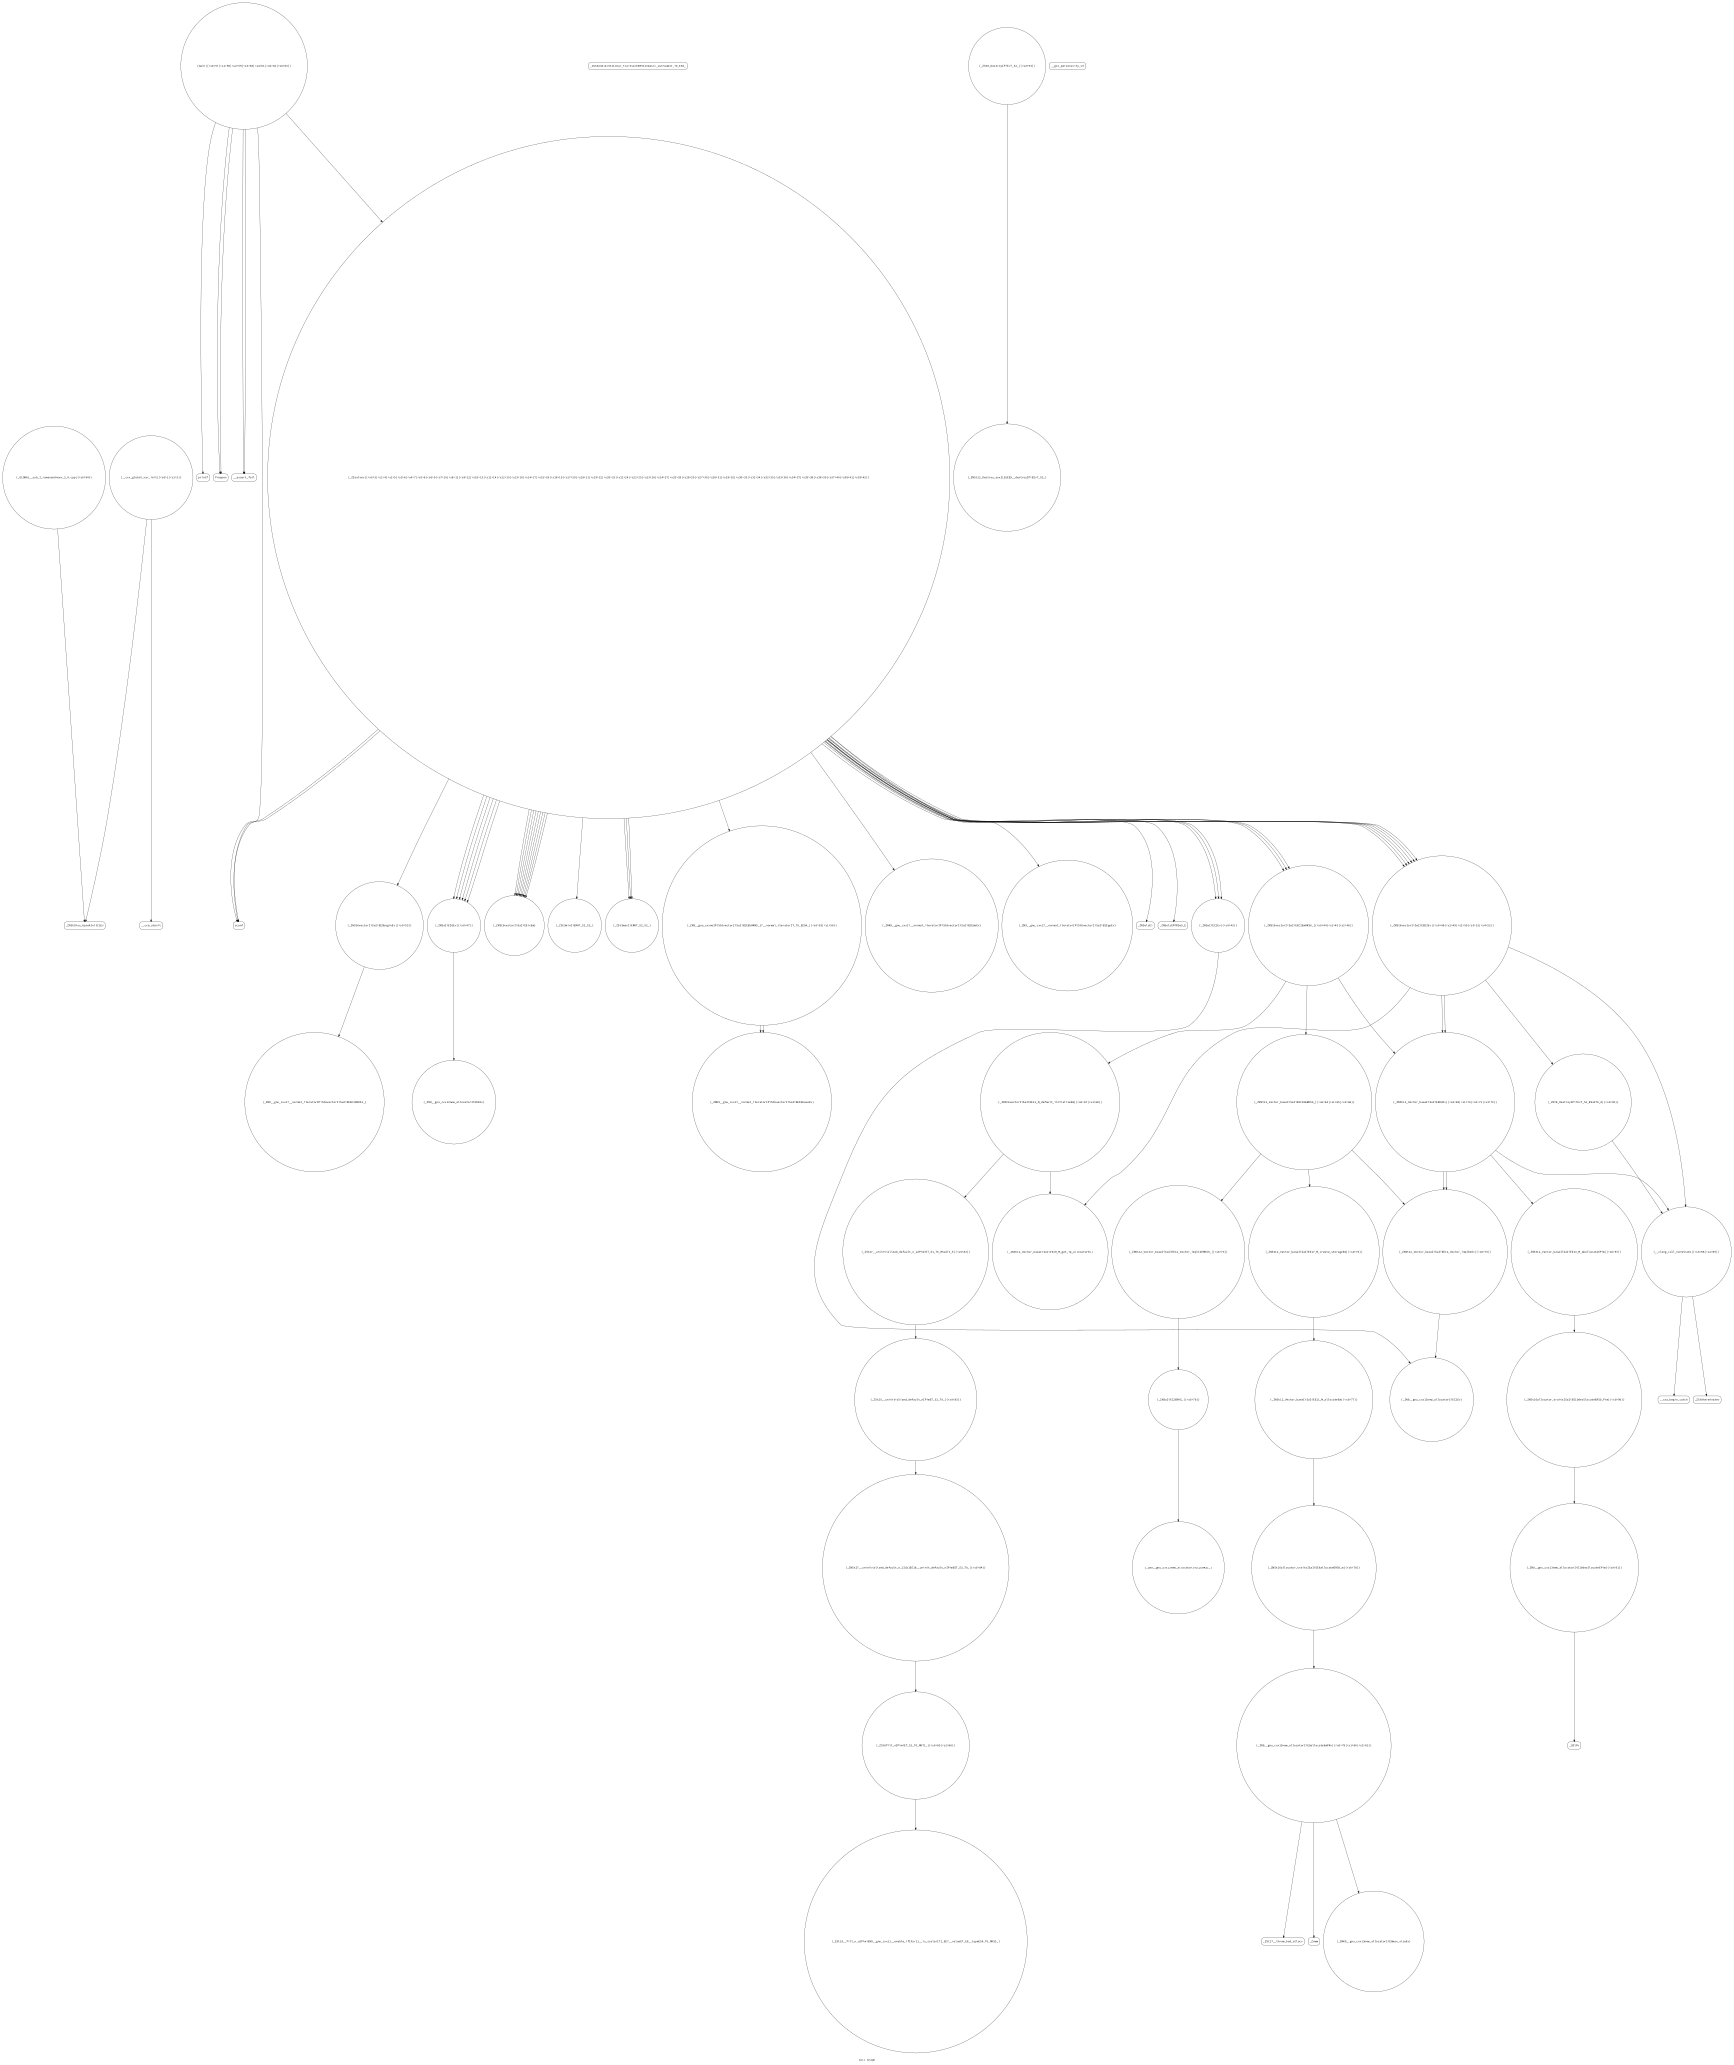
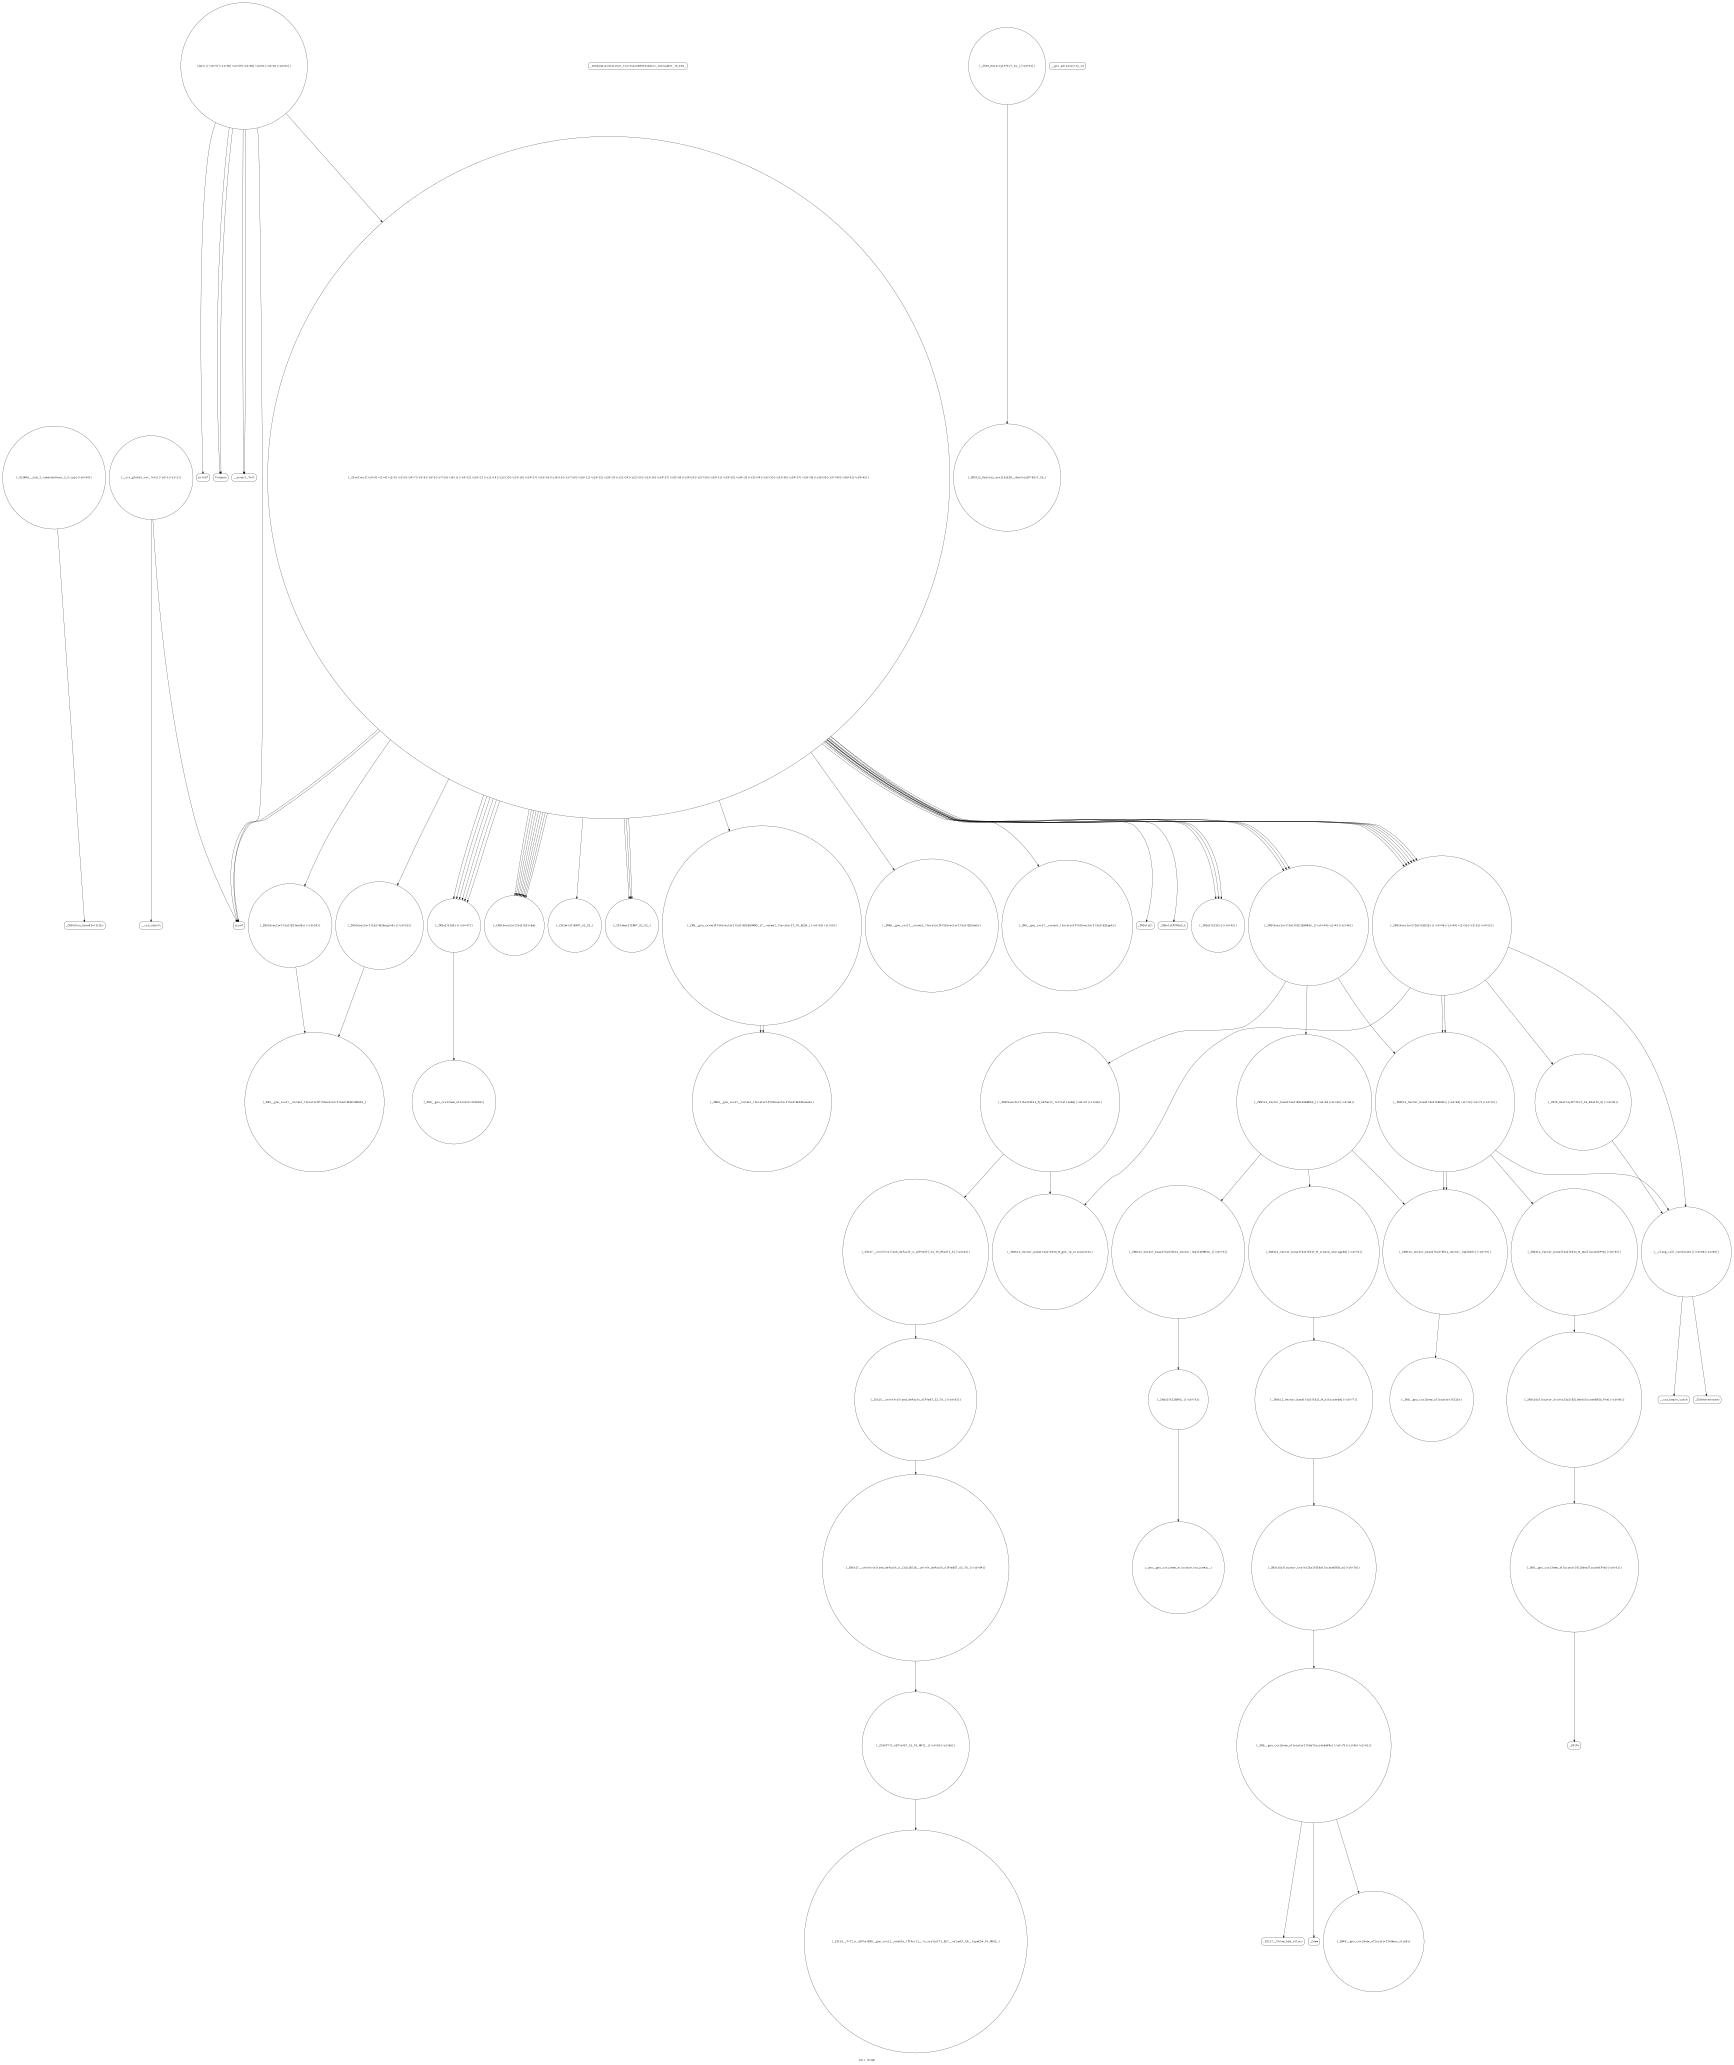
edge "{__cxx_global_var_init|{<s0>1|<s1>2}}" -> "_ZNSt8ios_base4InitC1Ev": now "{__cxx_global_var_init|{<s0>1|<s1>2}}" -> "scanf"
node "{_ZNSt6vectorIiSaIiEE3endEv|{<s0>54}}": added
edge "{_ZNSaIiEC2Ev|{<s0>43}}" -> "{_ZN9__gnu_cxx13new_allocatorIiEC2Ev}": removed
